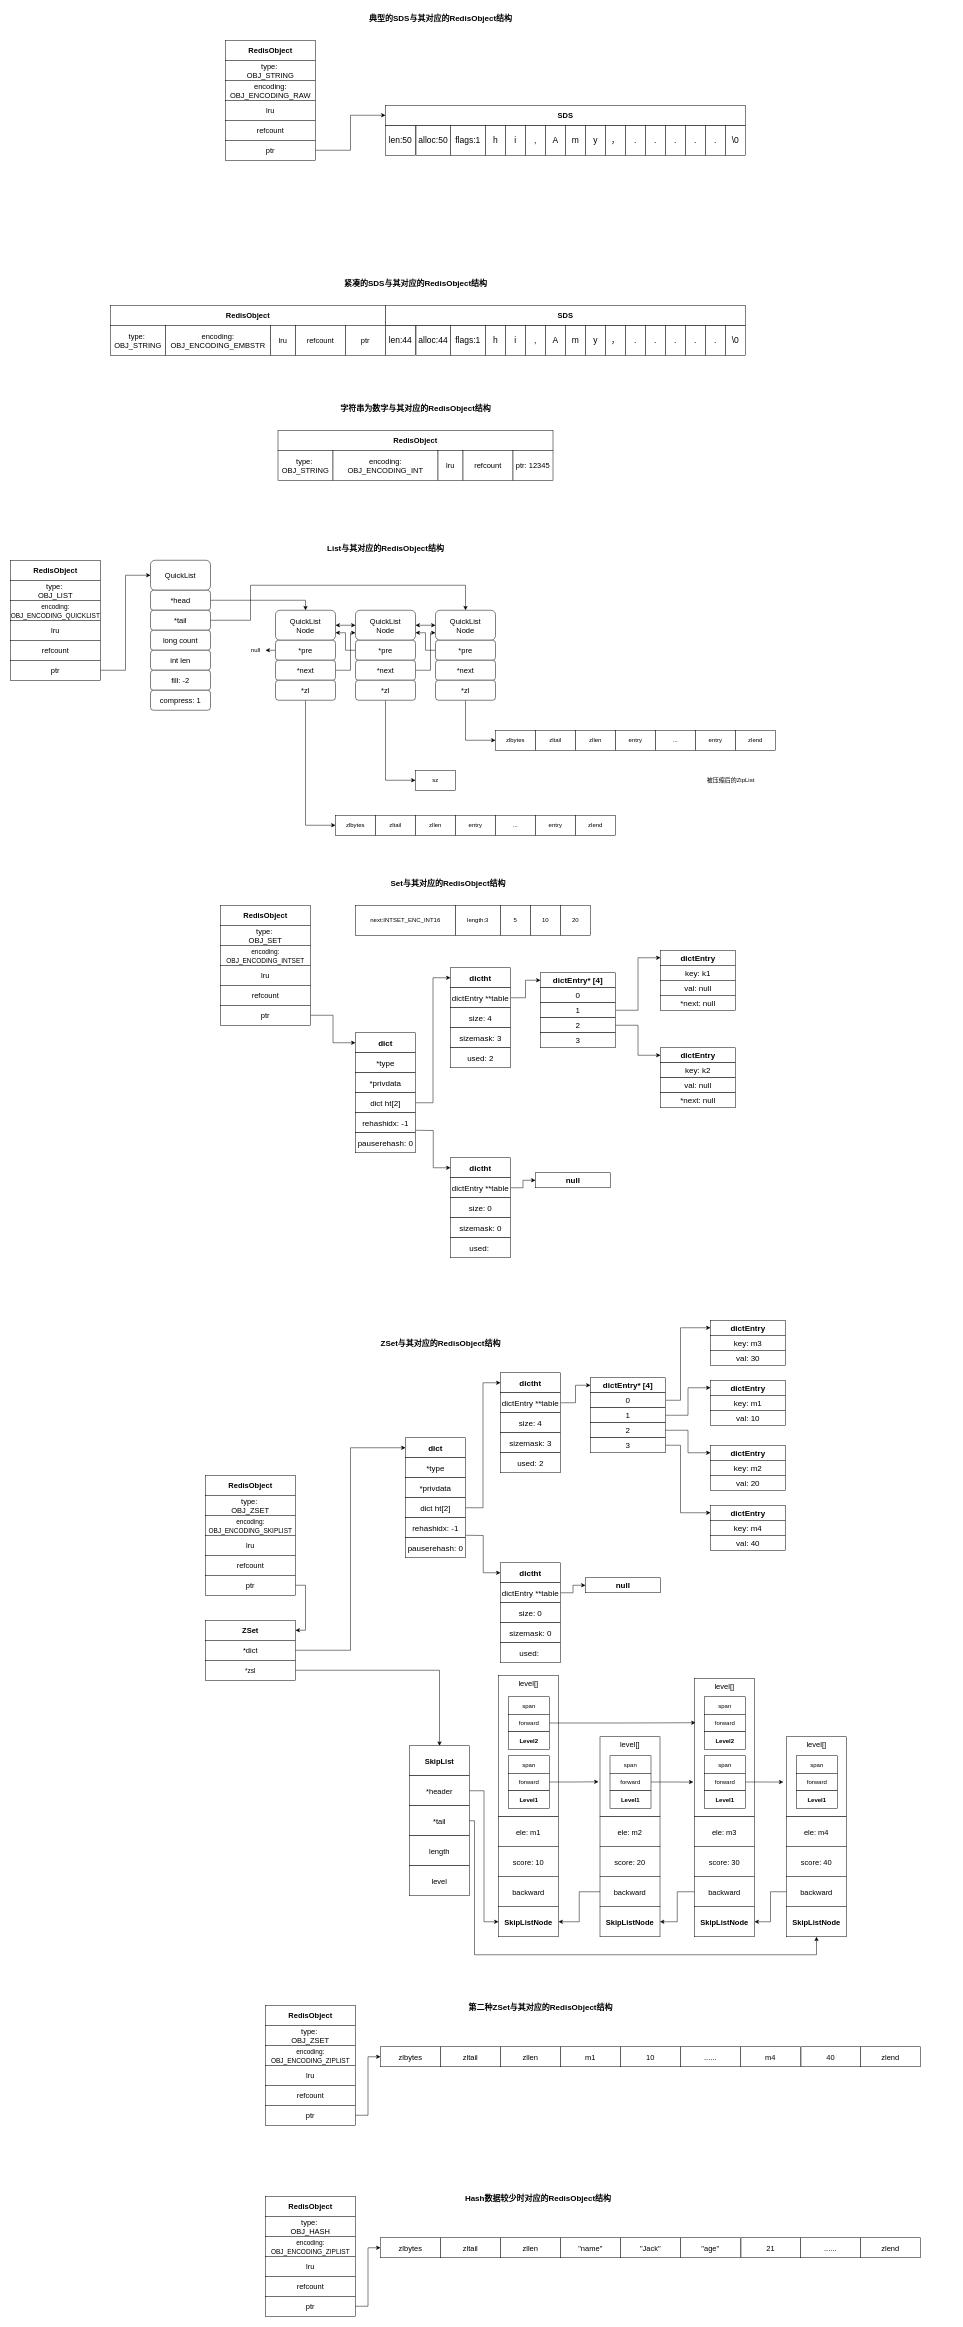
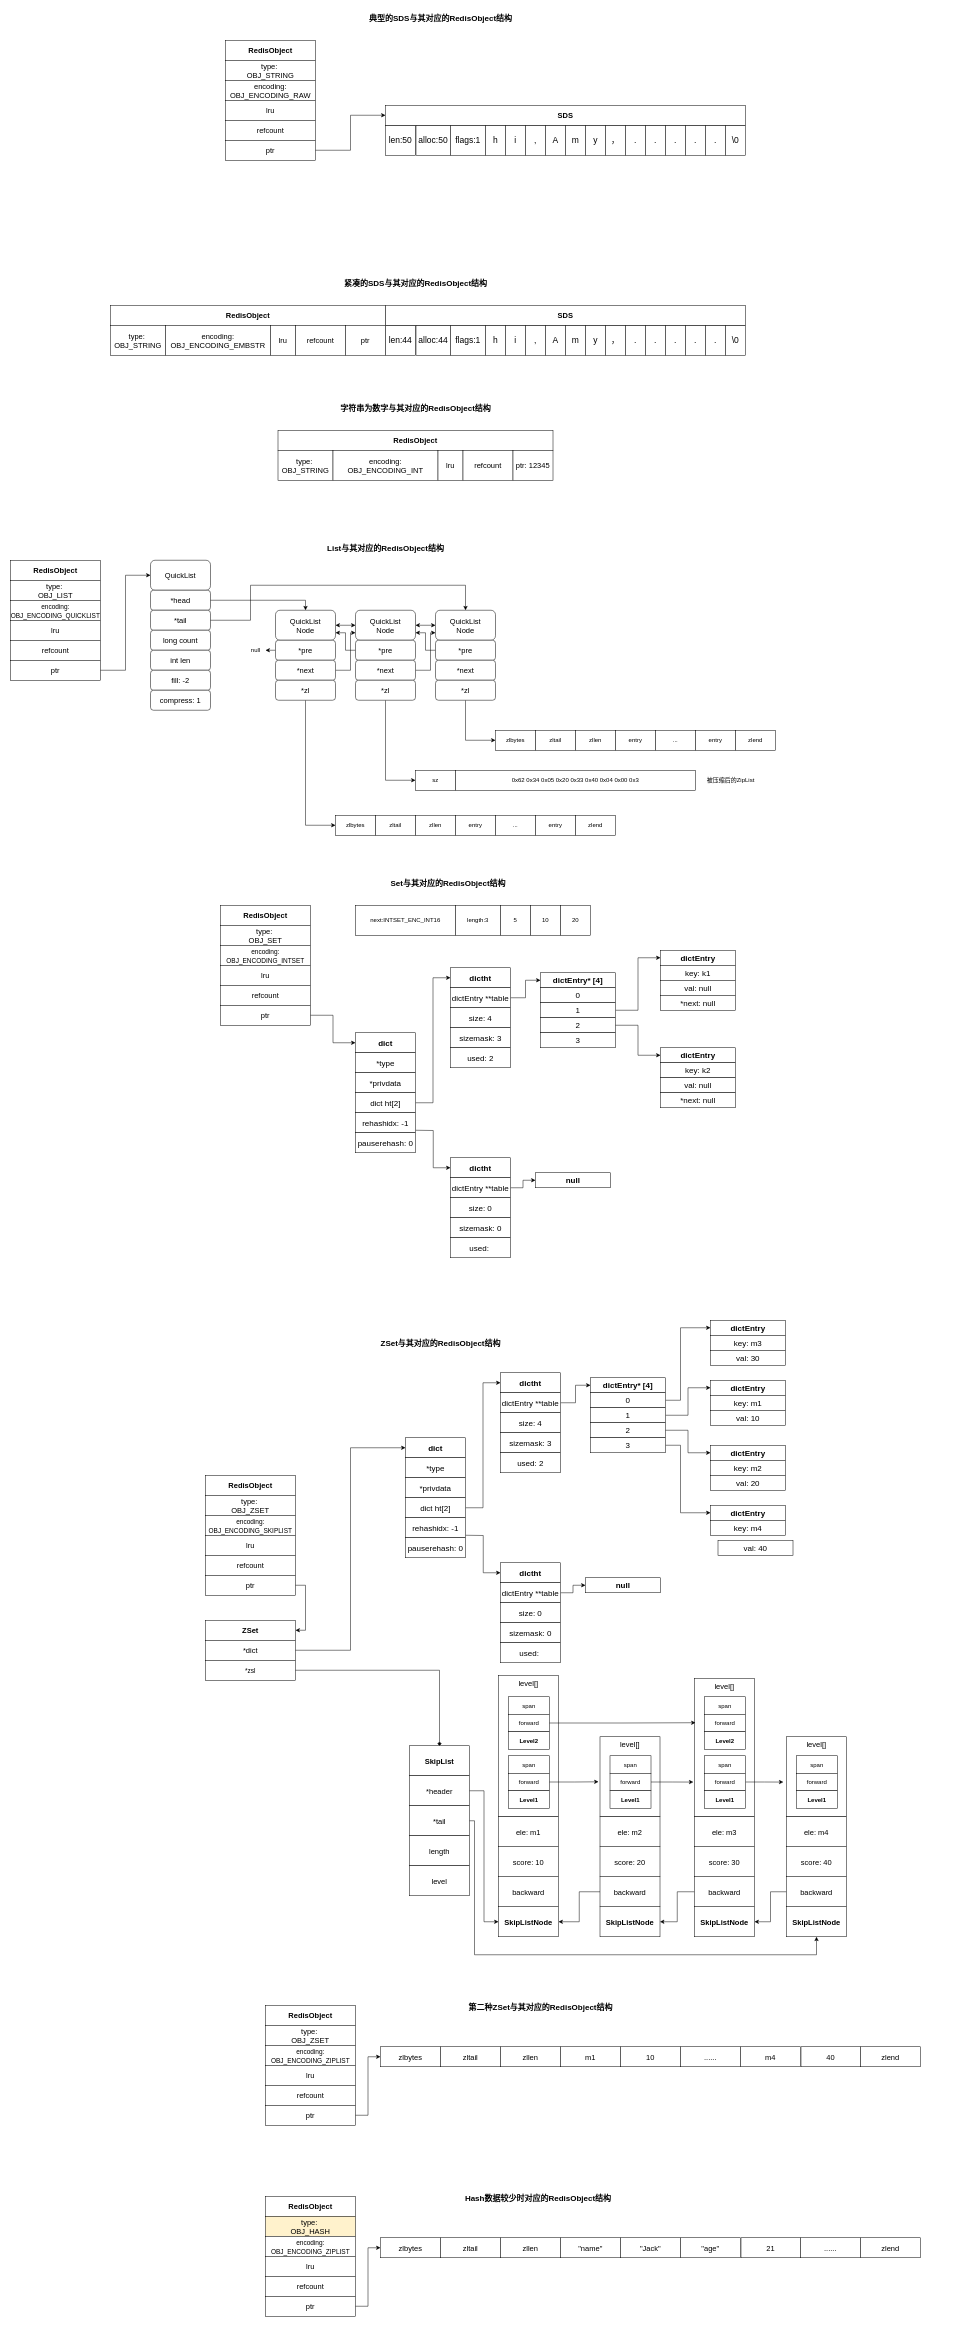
node "0x62 0x34 0x05 0x20 0x33 0x40 0x04 0x00 0x3": added
node "val: 40": moved (748, 1543) -> (755, 1548)
edge "*zsl" -> "SkipList": arrowhead classic -> diamond
node "type: OBJ_HASH": fillcolor #ffffff -> #fff2cc
